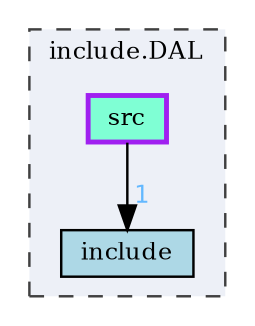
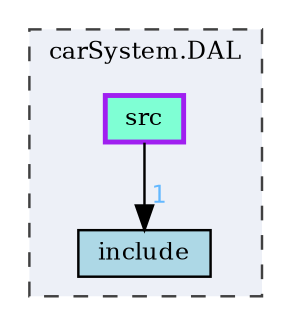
cluster "include.DAL": label "include.DAL" -> "carSystem.DAL"
